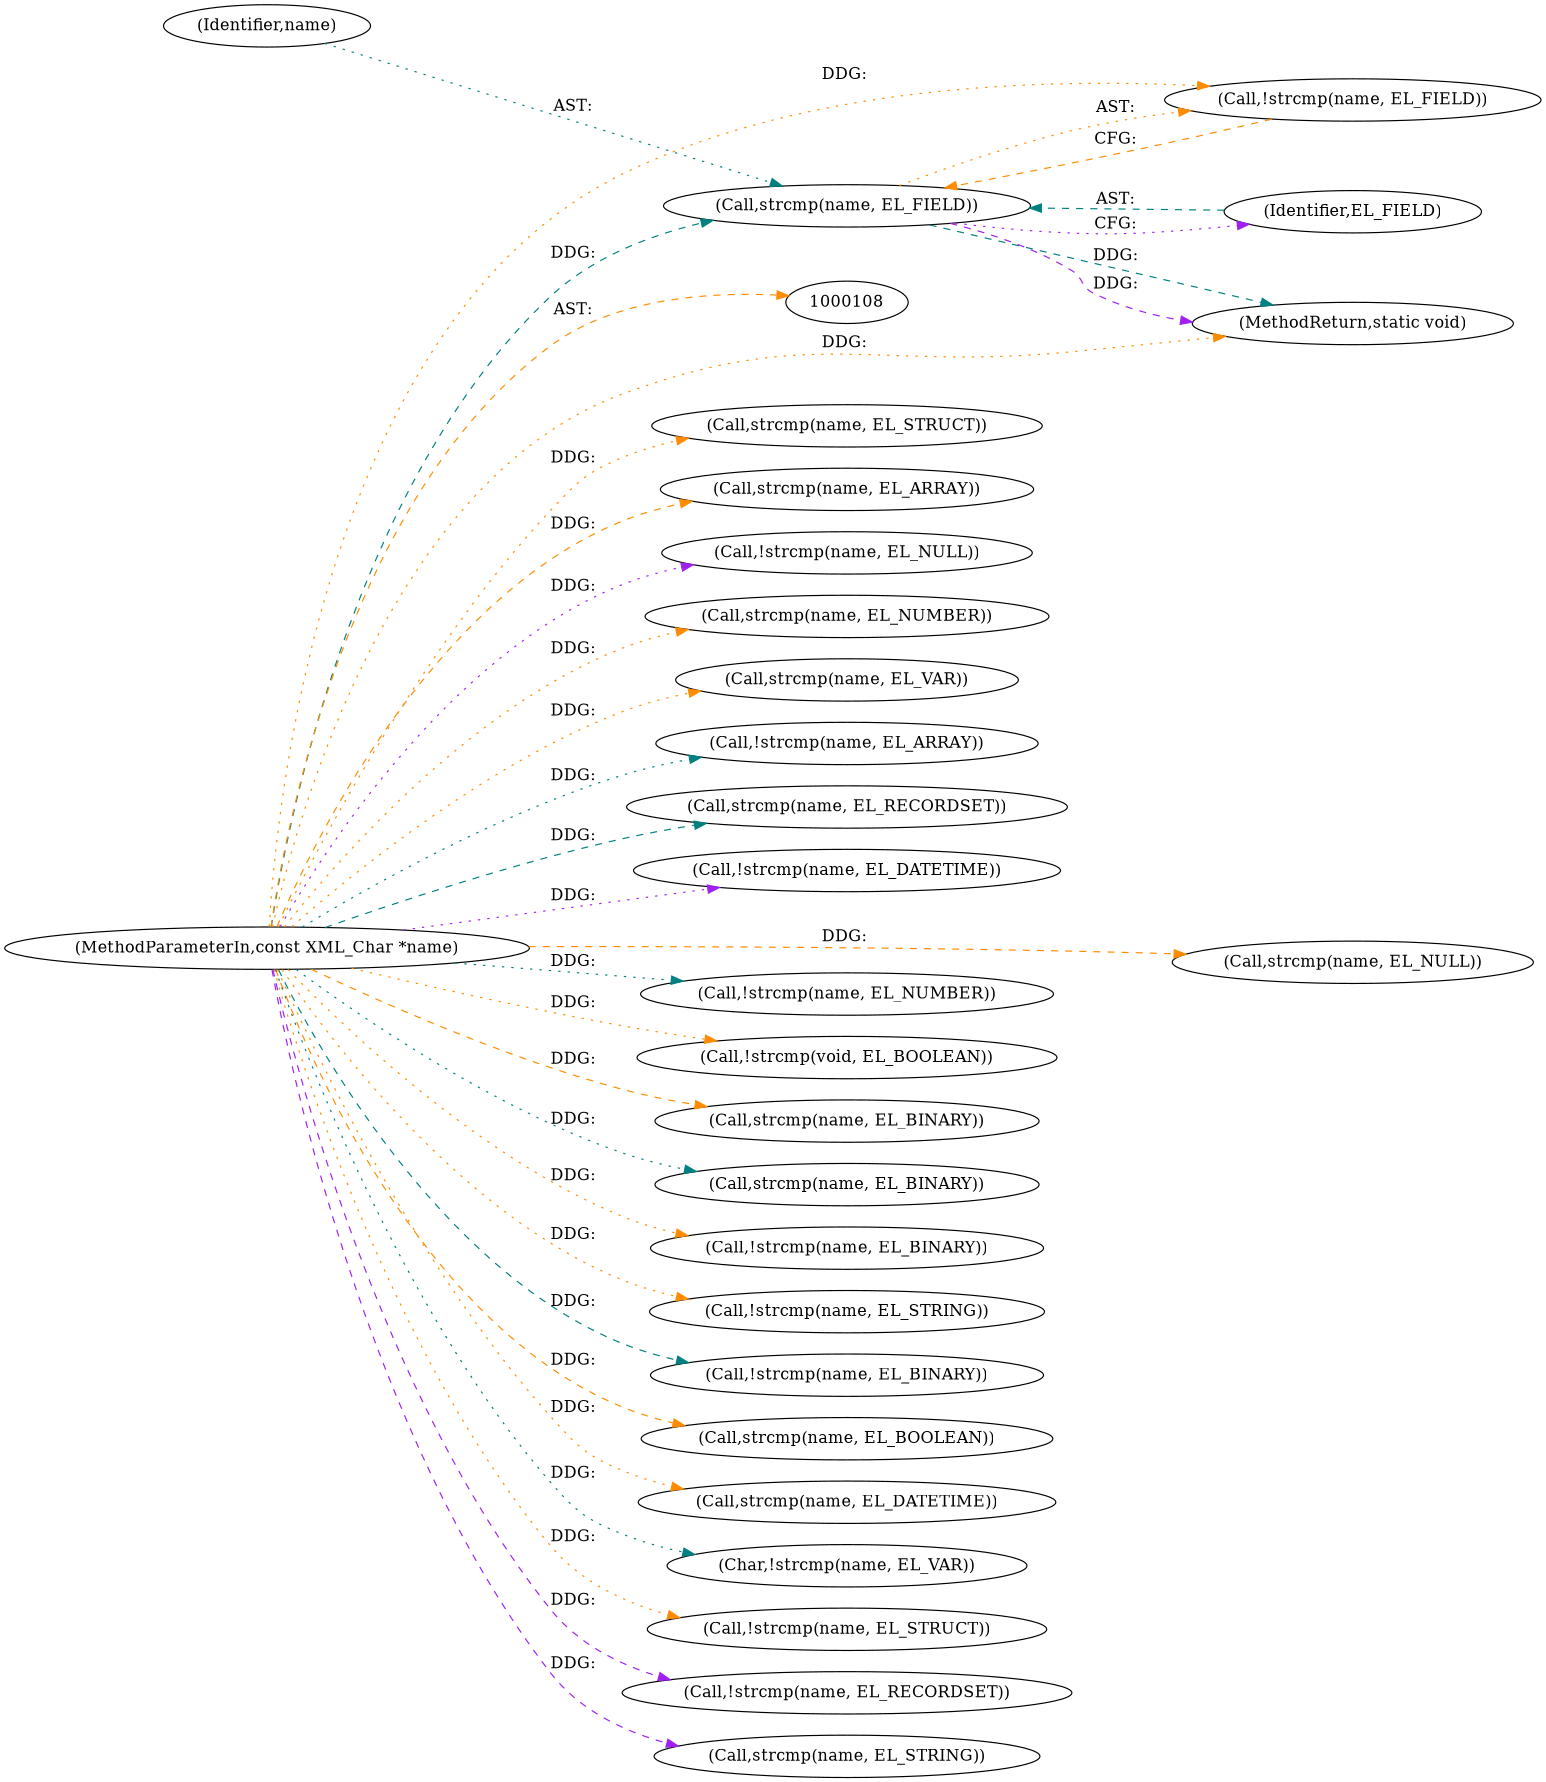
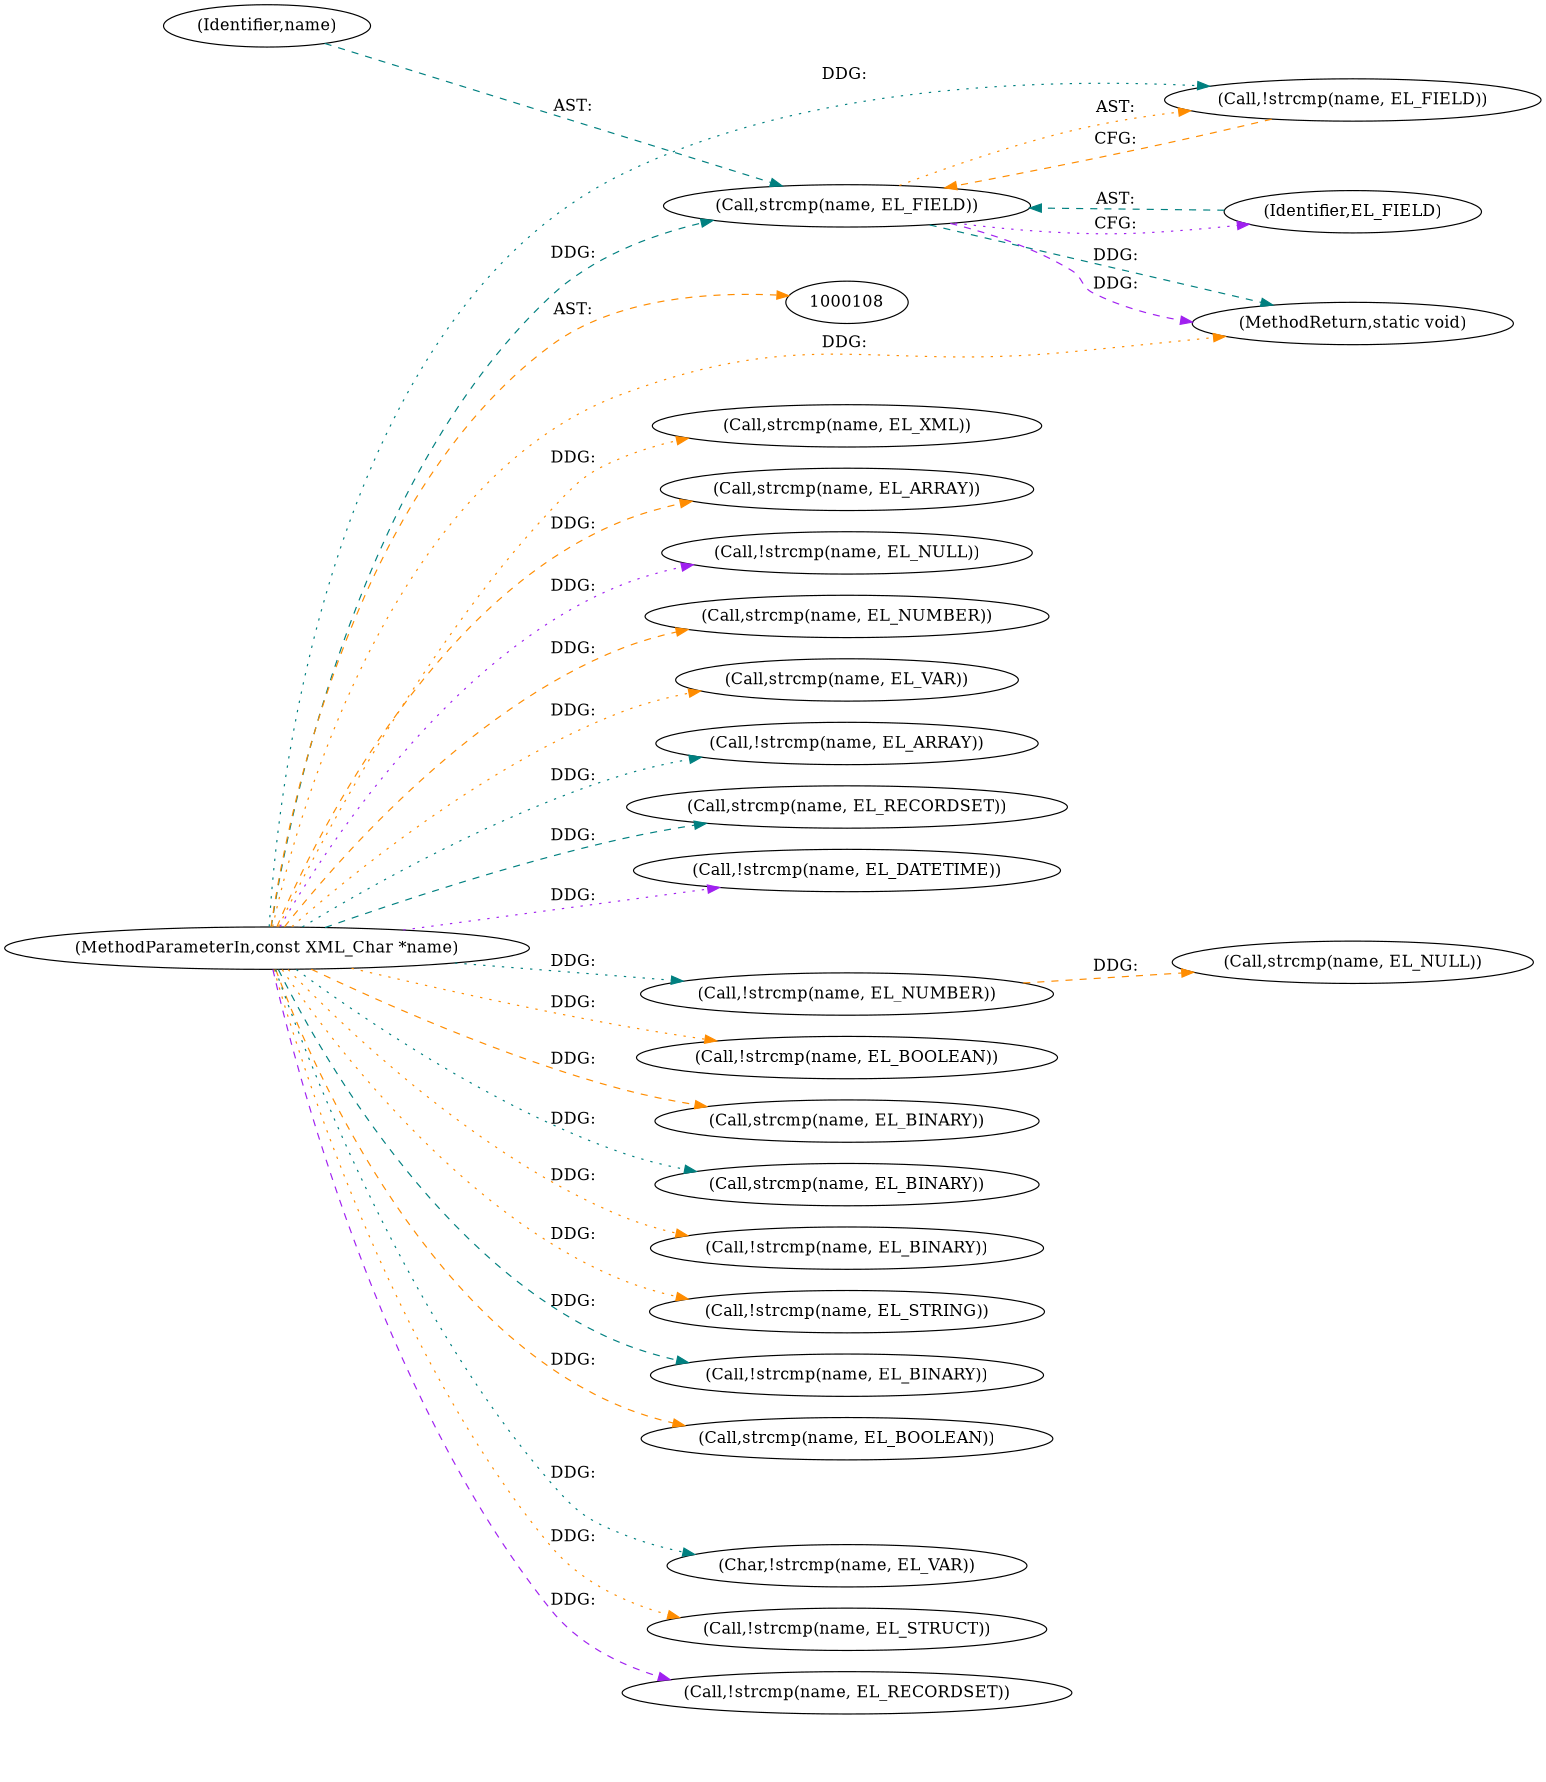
edge "(Identifier,name)" -> "(Call,strcmp(name, EL_FIELD))": style dotted -> dashed
edge "(MethodParameterIn,const XML_Char *name)" -> "(Call,!strcmp(name, EL_FIELD))": color darkorange -> teal
node "(Call,strcmp(name, EL_STRUCT))": label "(Call,strcmp(name, EL_STRUCT))" -> "(Call,strcmp(name, EL_XML))"
edge "(MethodParameterIn,const XML_Char *name)" -> "(Call,strcmp(name, EL_NUMBER))": style dotted -> dashed
edge "(MethodParameterIn,const XML_Char *name)" -> "(Call,strcmp(name, EL_NULL))": now "(Call,!strcmp(name, EL_NUMBER))" -> "(Call,strcmp(name, EL_NULL))"
node "(Call,!strcmp(void, EL_BOOLEAN))": label "(Call,!strcmp(void, EL_BOOLEAN))" -> "(Call,!strcmp(name, EL_BOOLEAN))"
node "(Call,strcmp(name, EL_DATETIME))": removed
node "(Call,strcmp(name, EL_STRING))": removed
